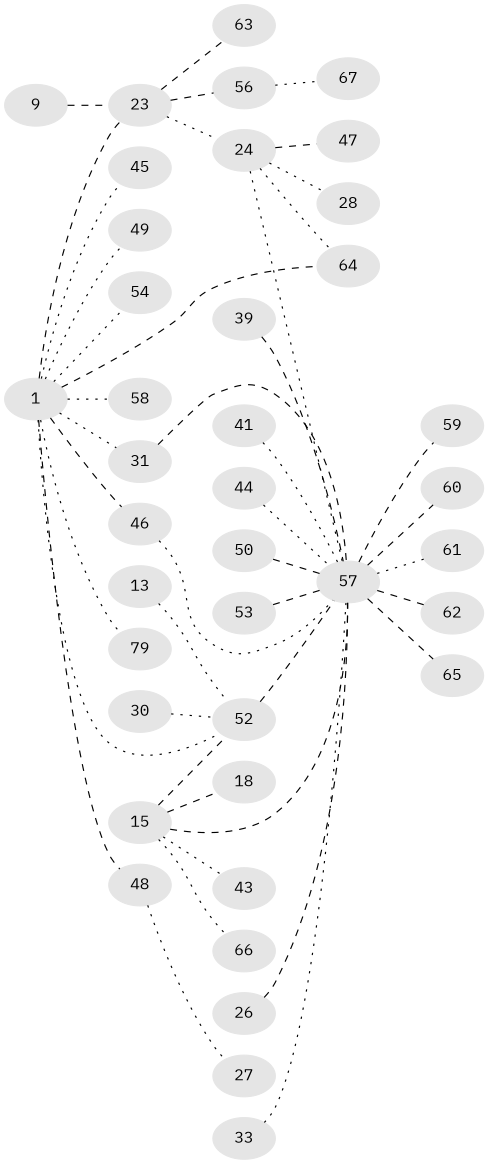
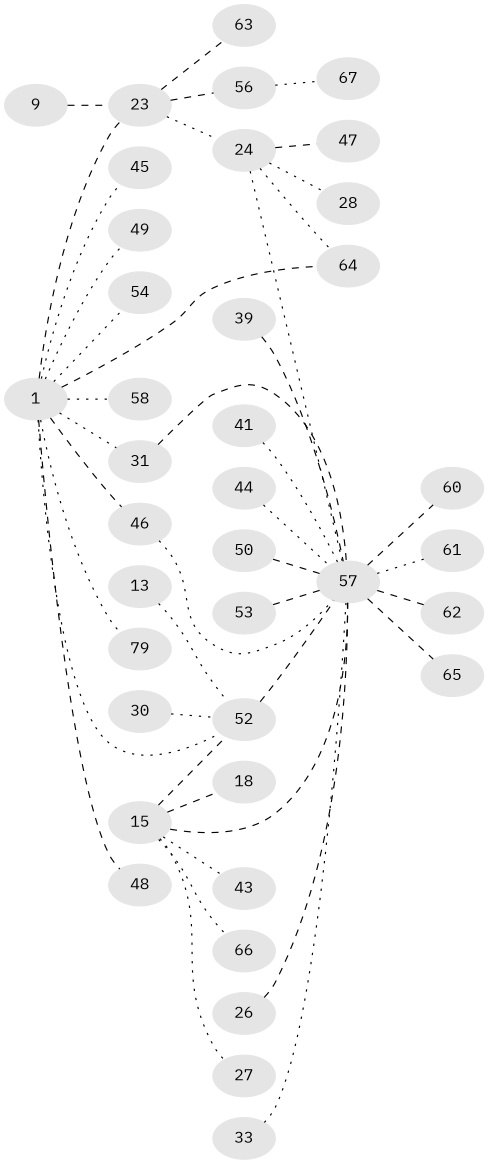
node "59": removed
edge "48" -- "27": now "15" -- "27"
